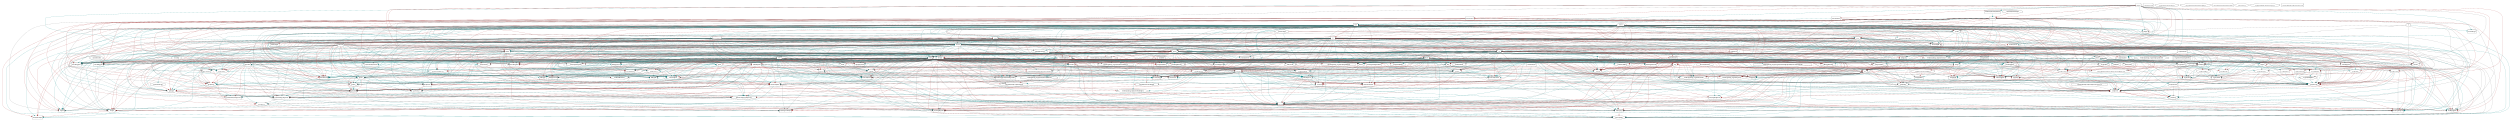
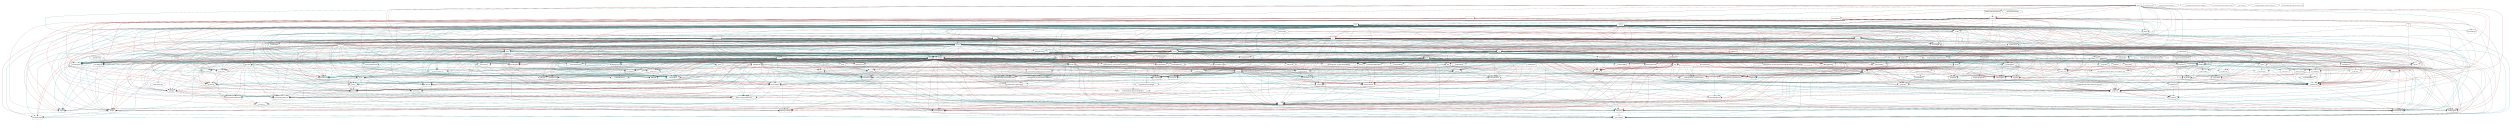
node "image/color/palette": added
